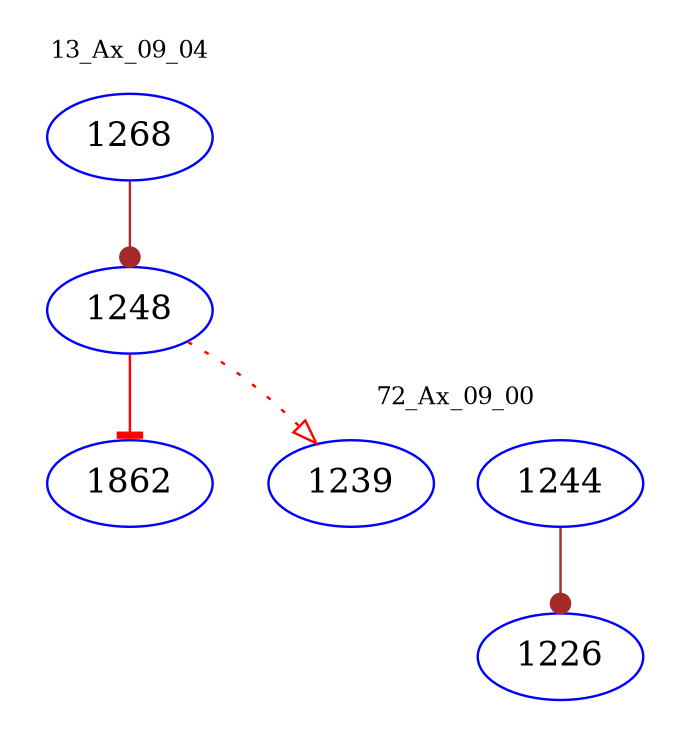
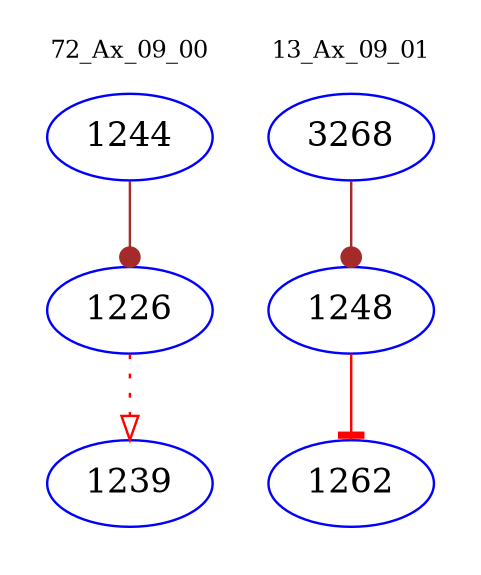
cluster "13_Ax_09_04": label "13_Ax_09_04" -> "13_Ax_09_01"
node "1268": label "1268" -> "3268"
edge "1248" -> "1239": now "1226" -> "1239"
node "1862": label "1862" -> "1262"
